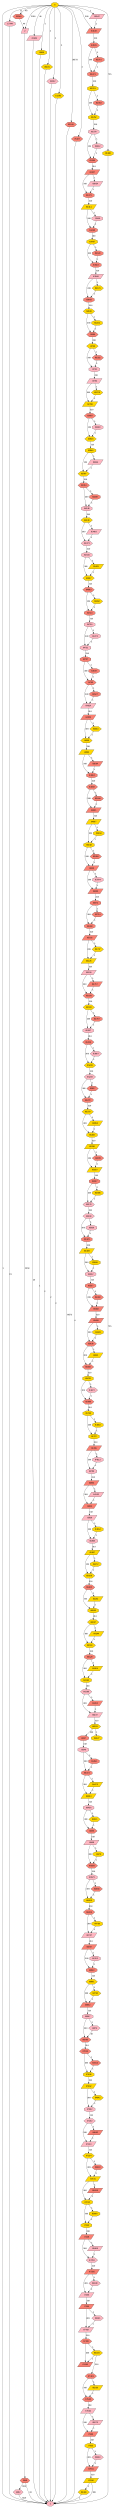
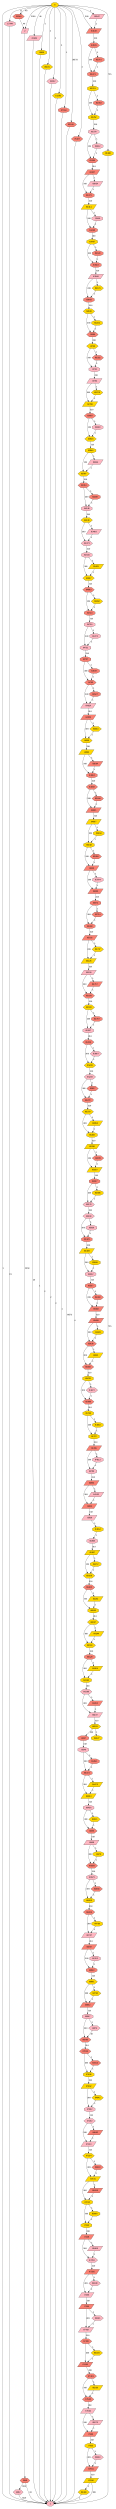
node "57164": added
edge "65838" -> "65859": removed, label "309"
edge "85189" -> "67491": now "67455" -> "67491"
